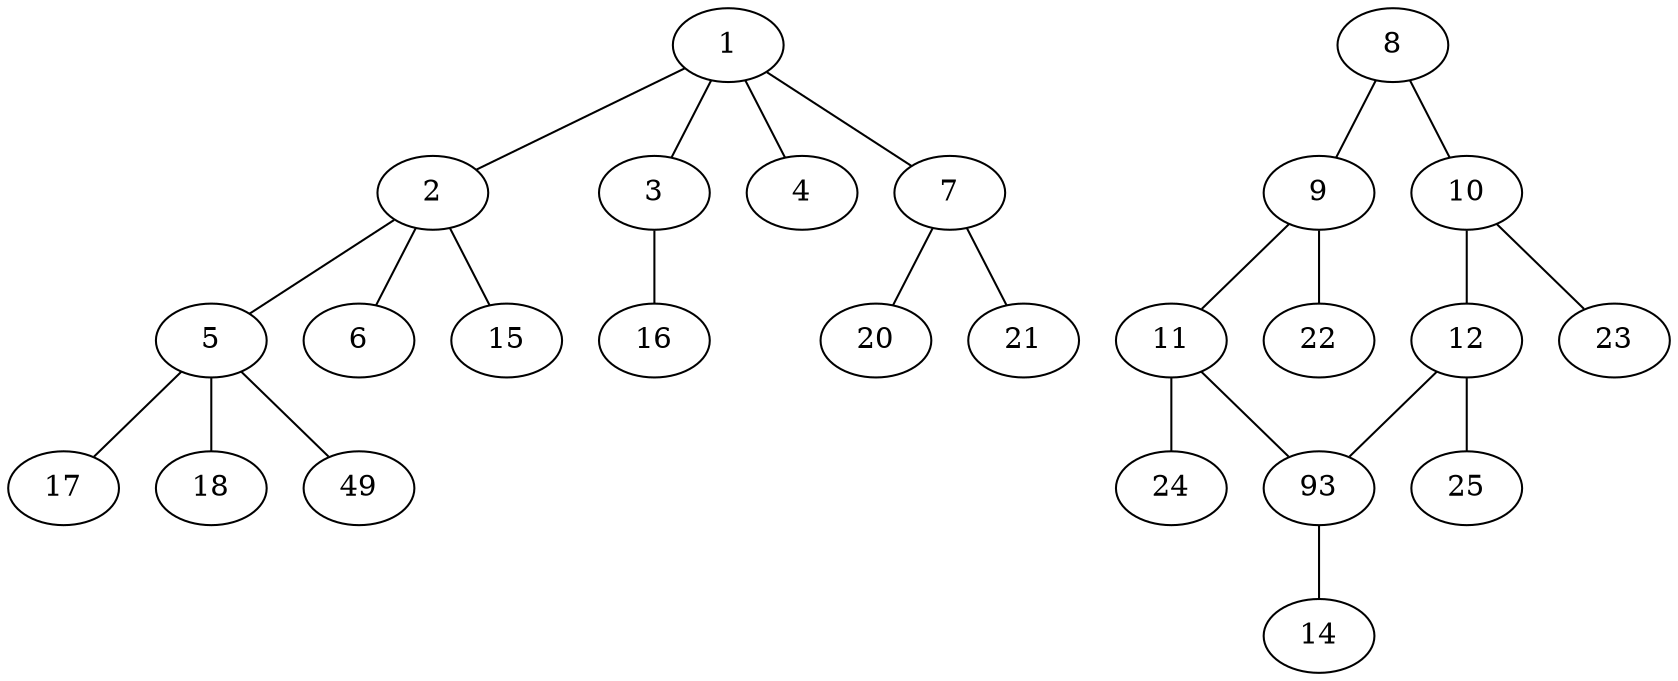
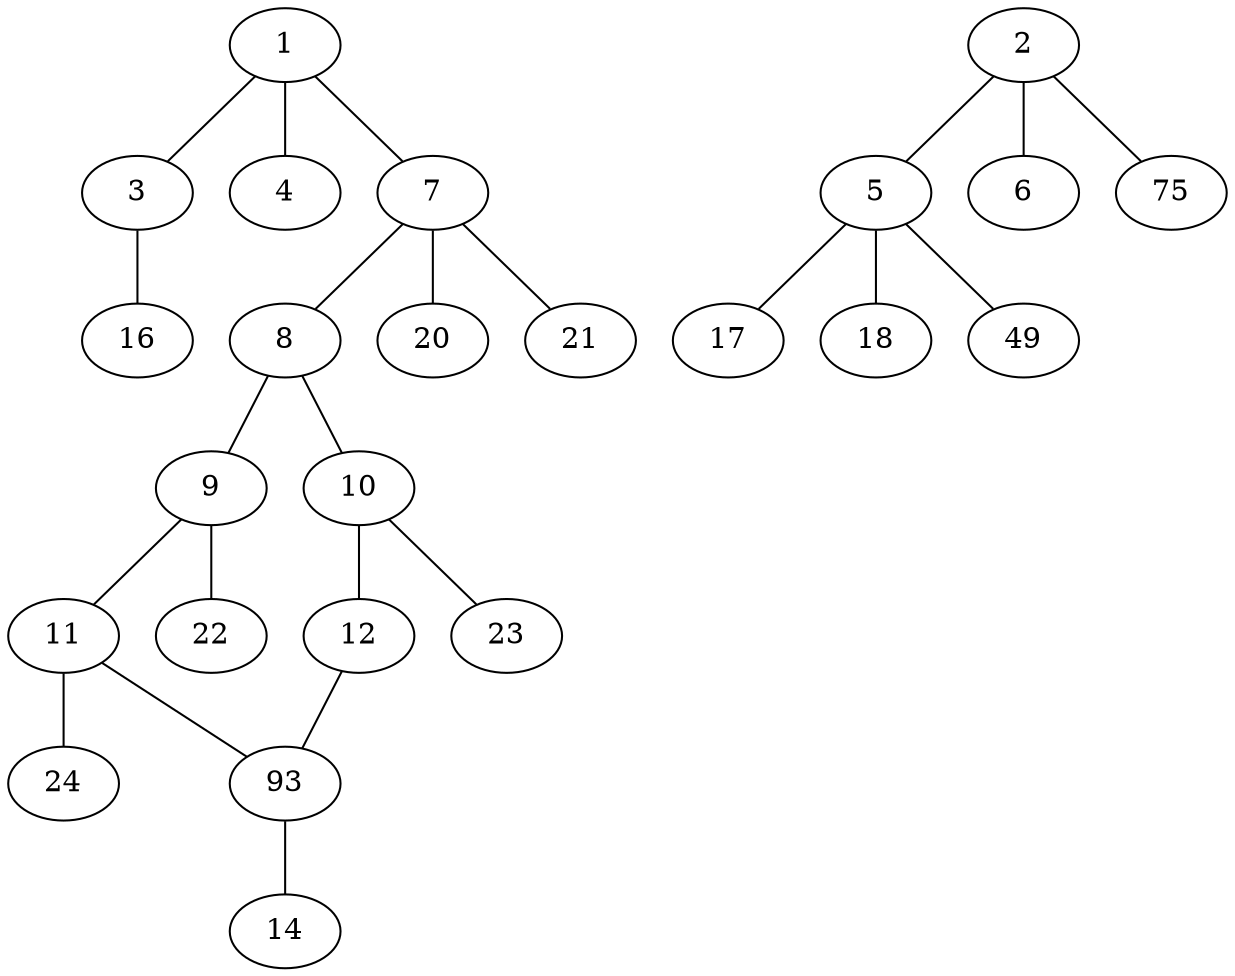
edge "1" -- "2": removed
edge "7" -- "8": added
node "15": label "15" -> "75"
node "25": removed
